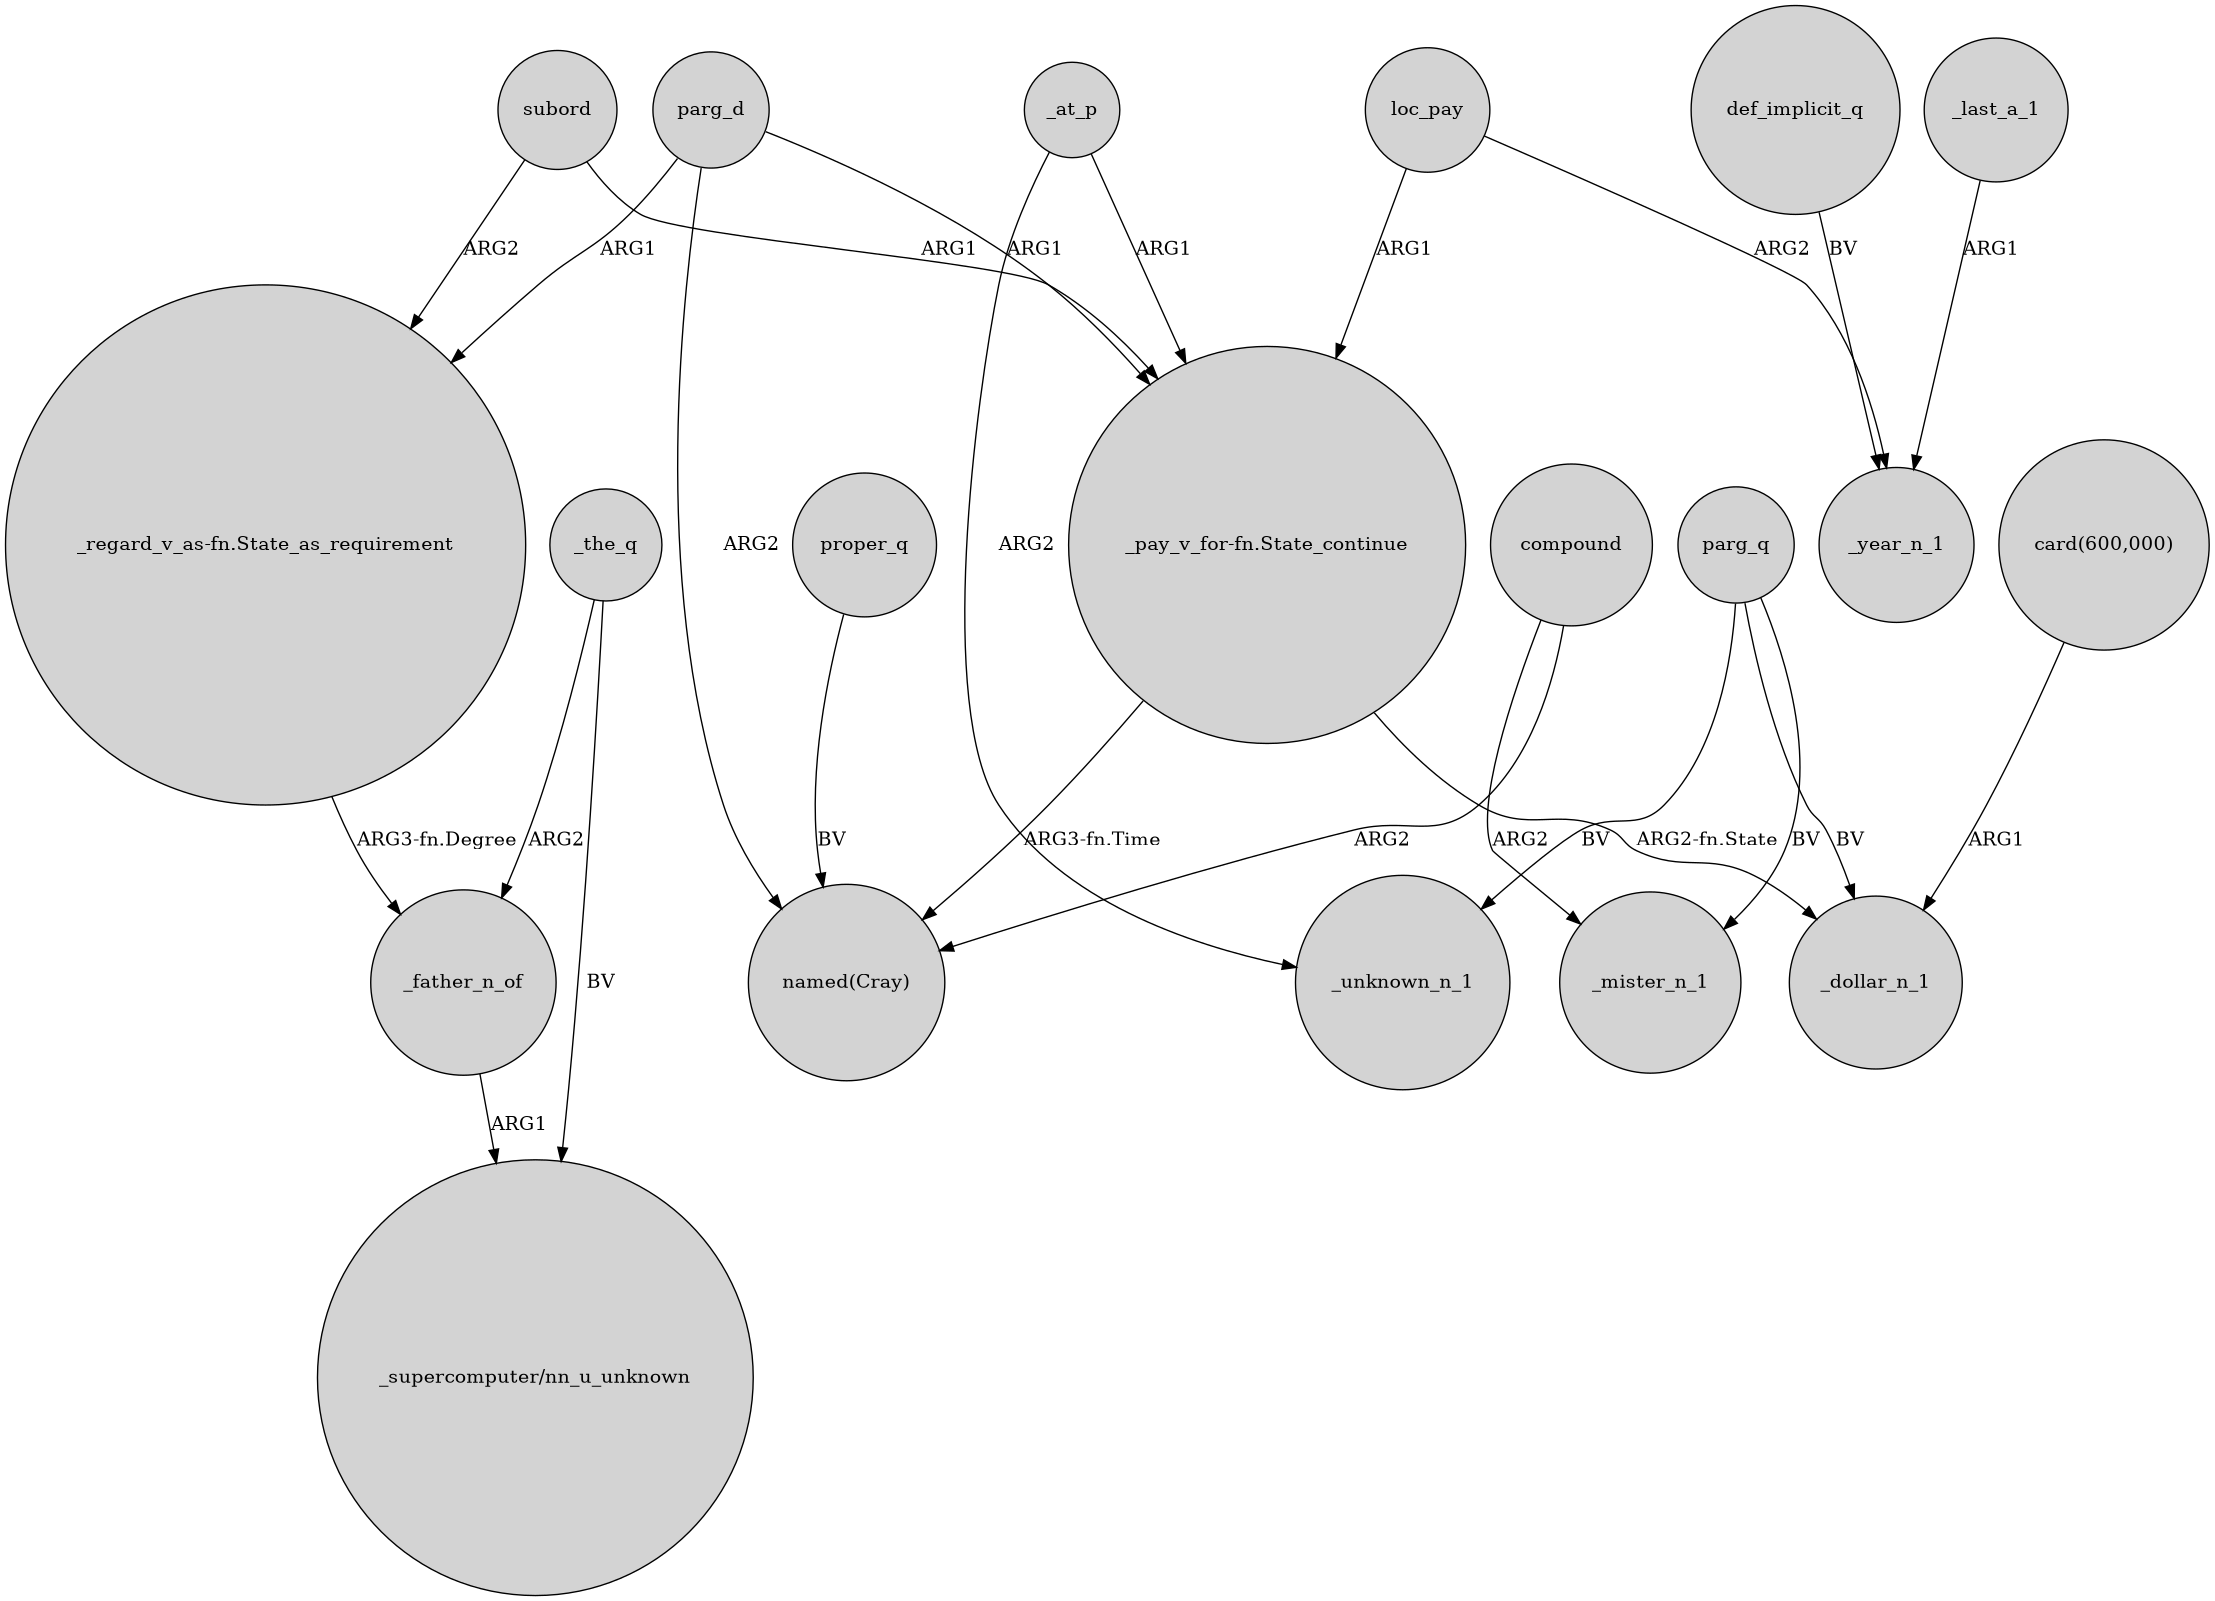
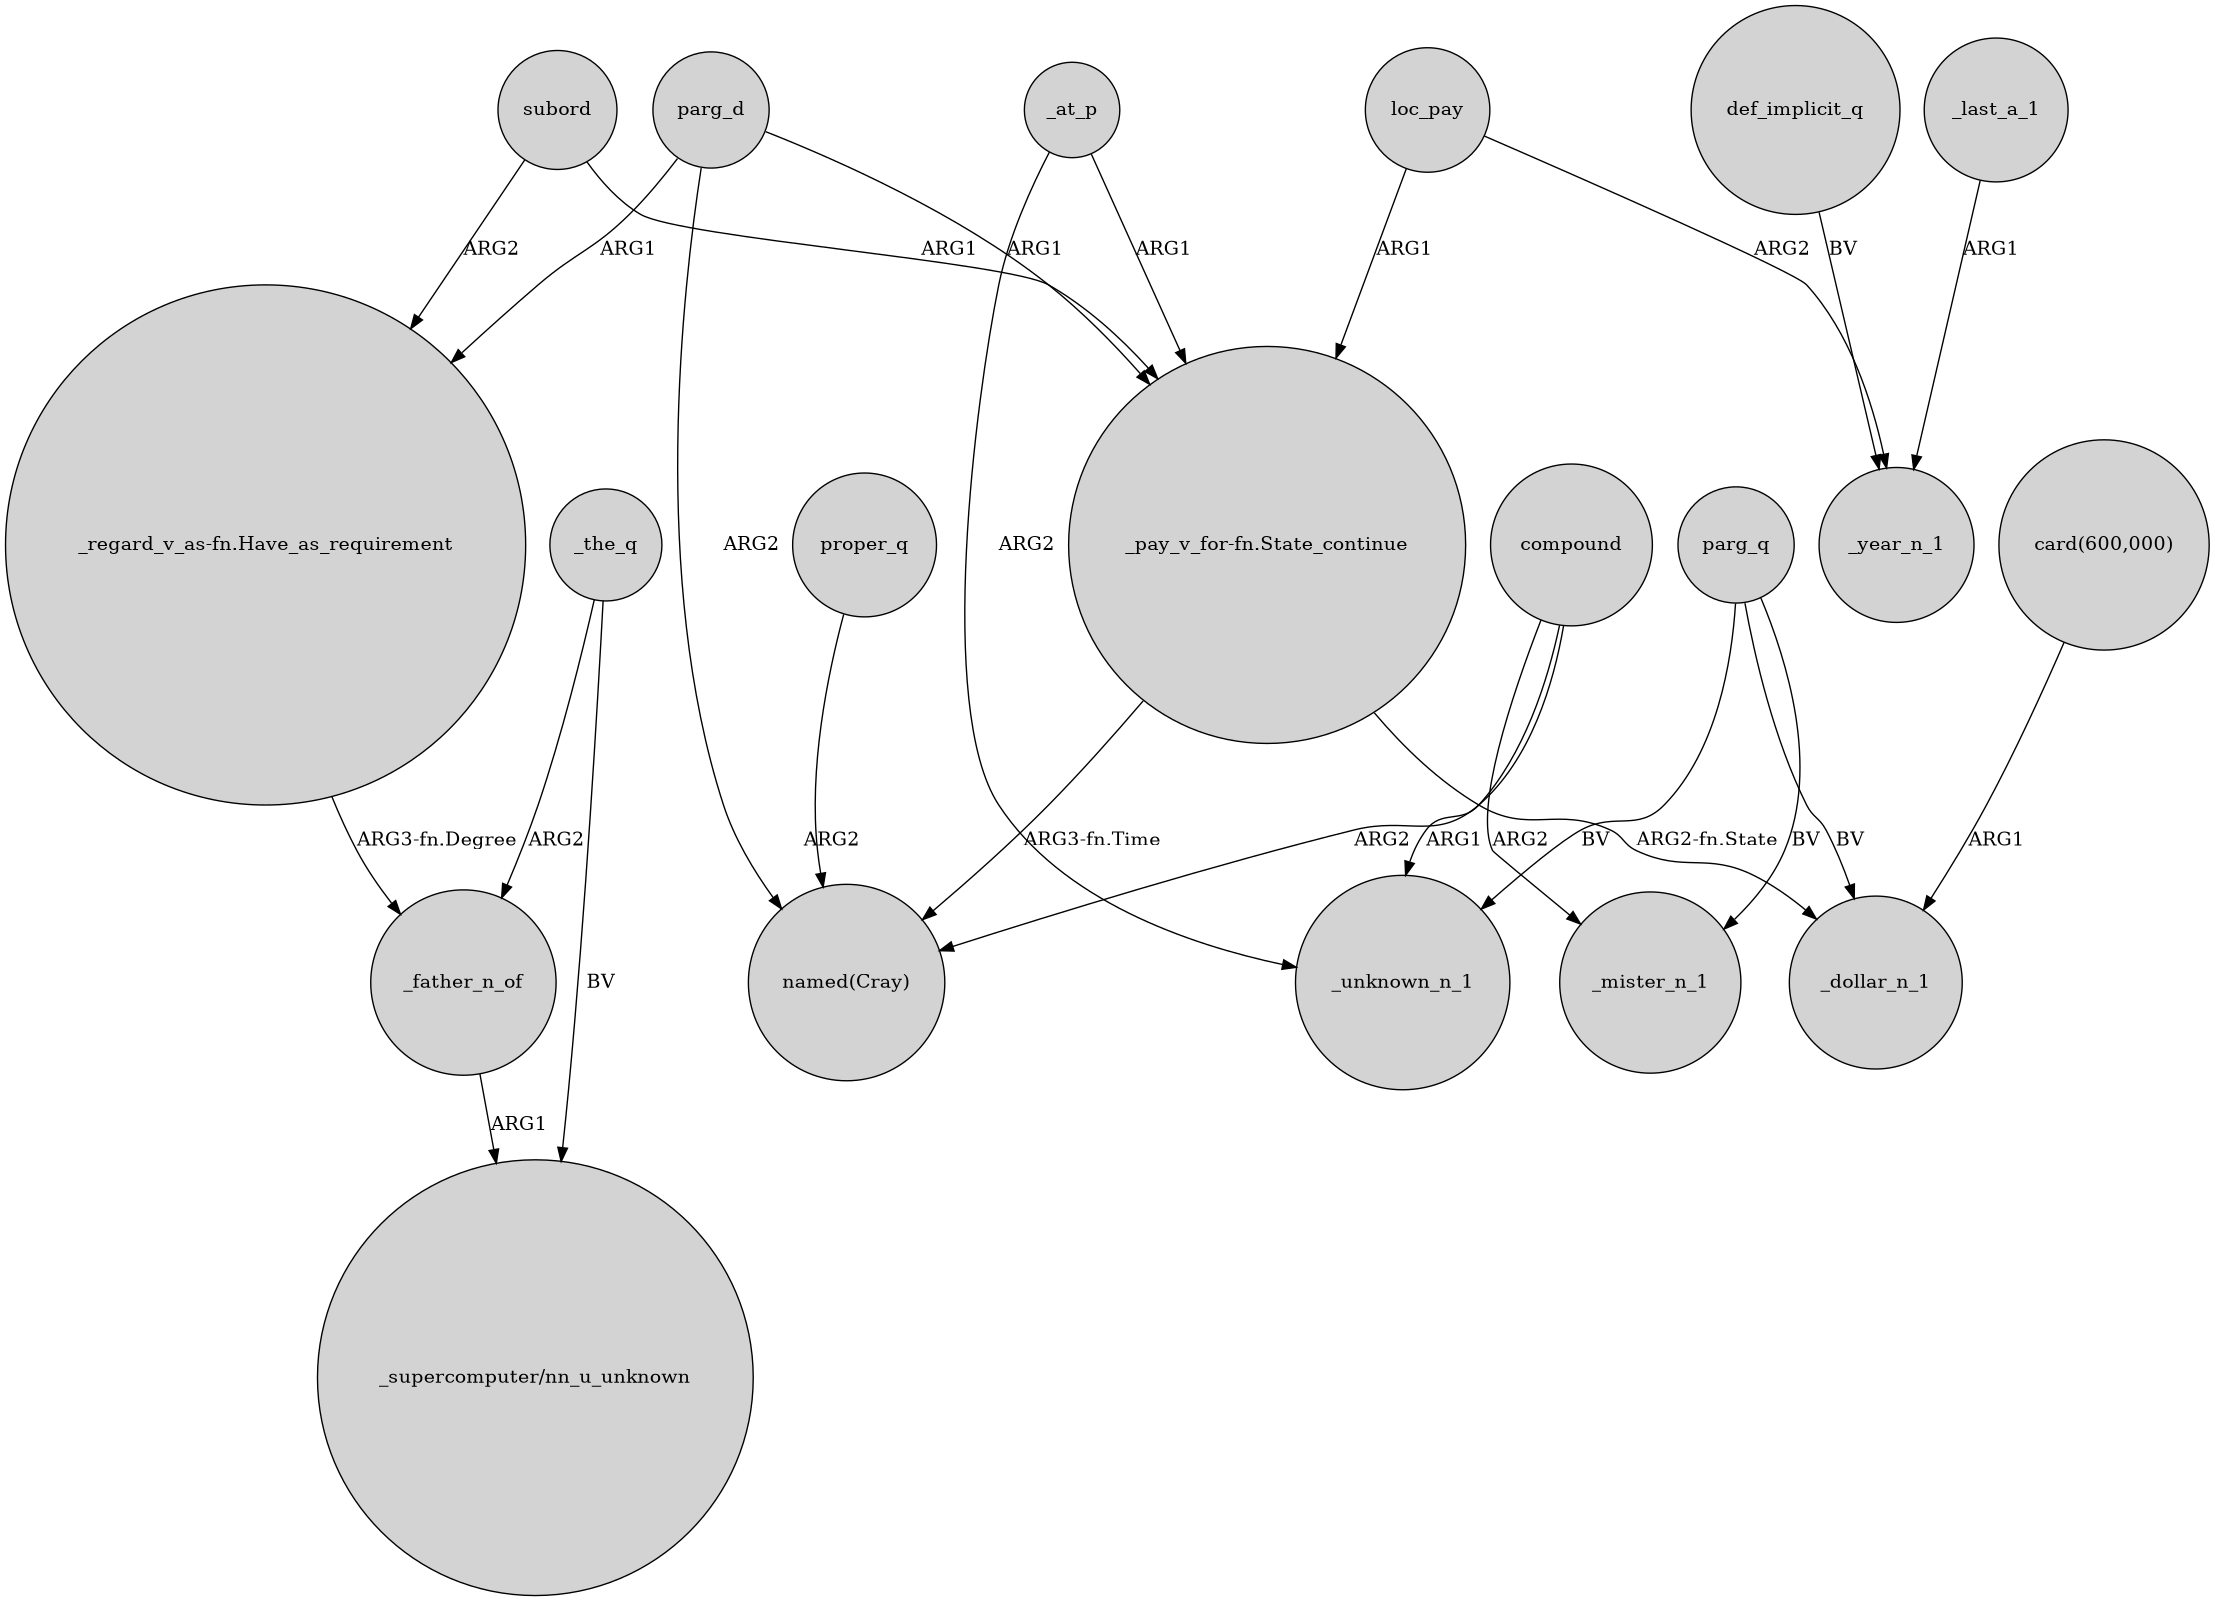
node "_regard_v_as-fn.State_as_requirement": label "_regard_v_as-fn.State_as_requirement" -> "_regard_v_as-fn.Have_as_requirement"
edge "compound" -> "_unknown_n_1": added, label "ARG1"
edge "proper_q" -> "named(Cray)": label "BV" -> "ARG2"
